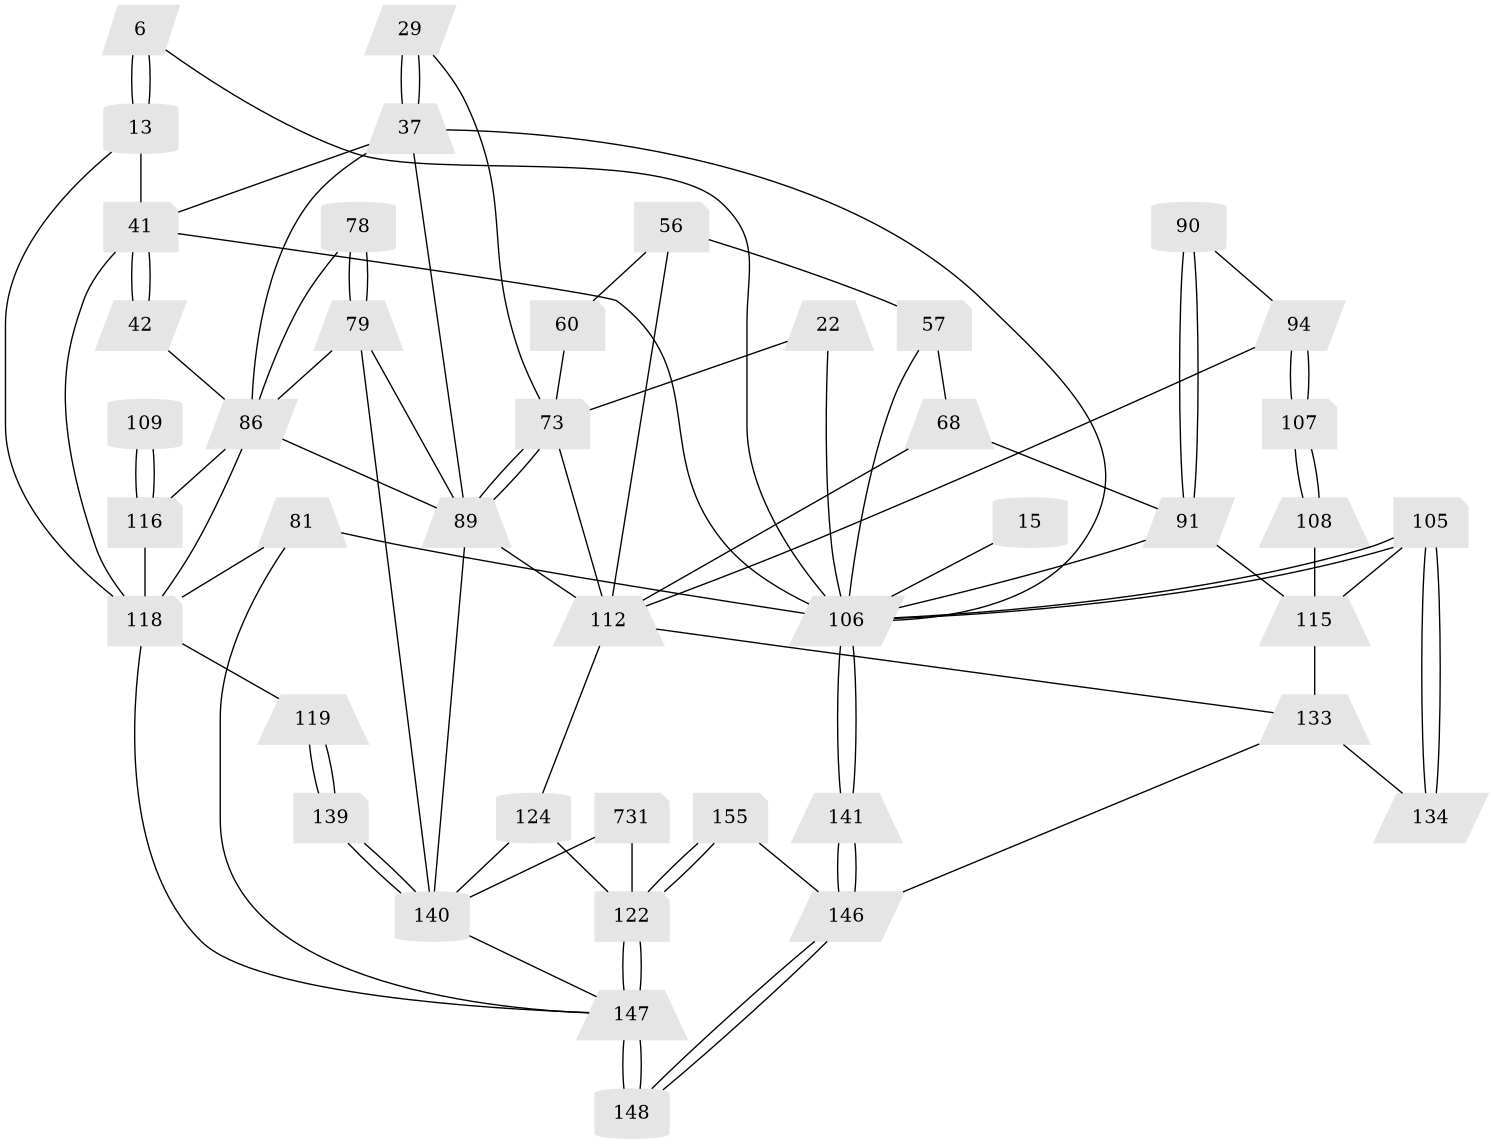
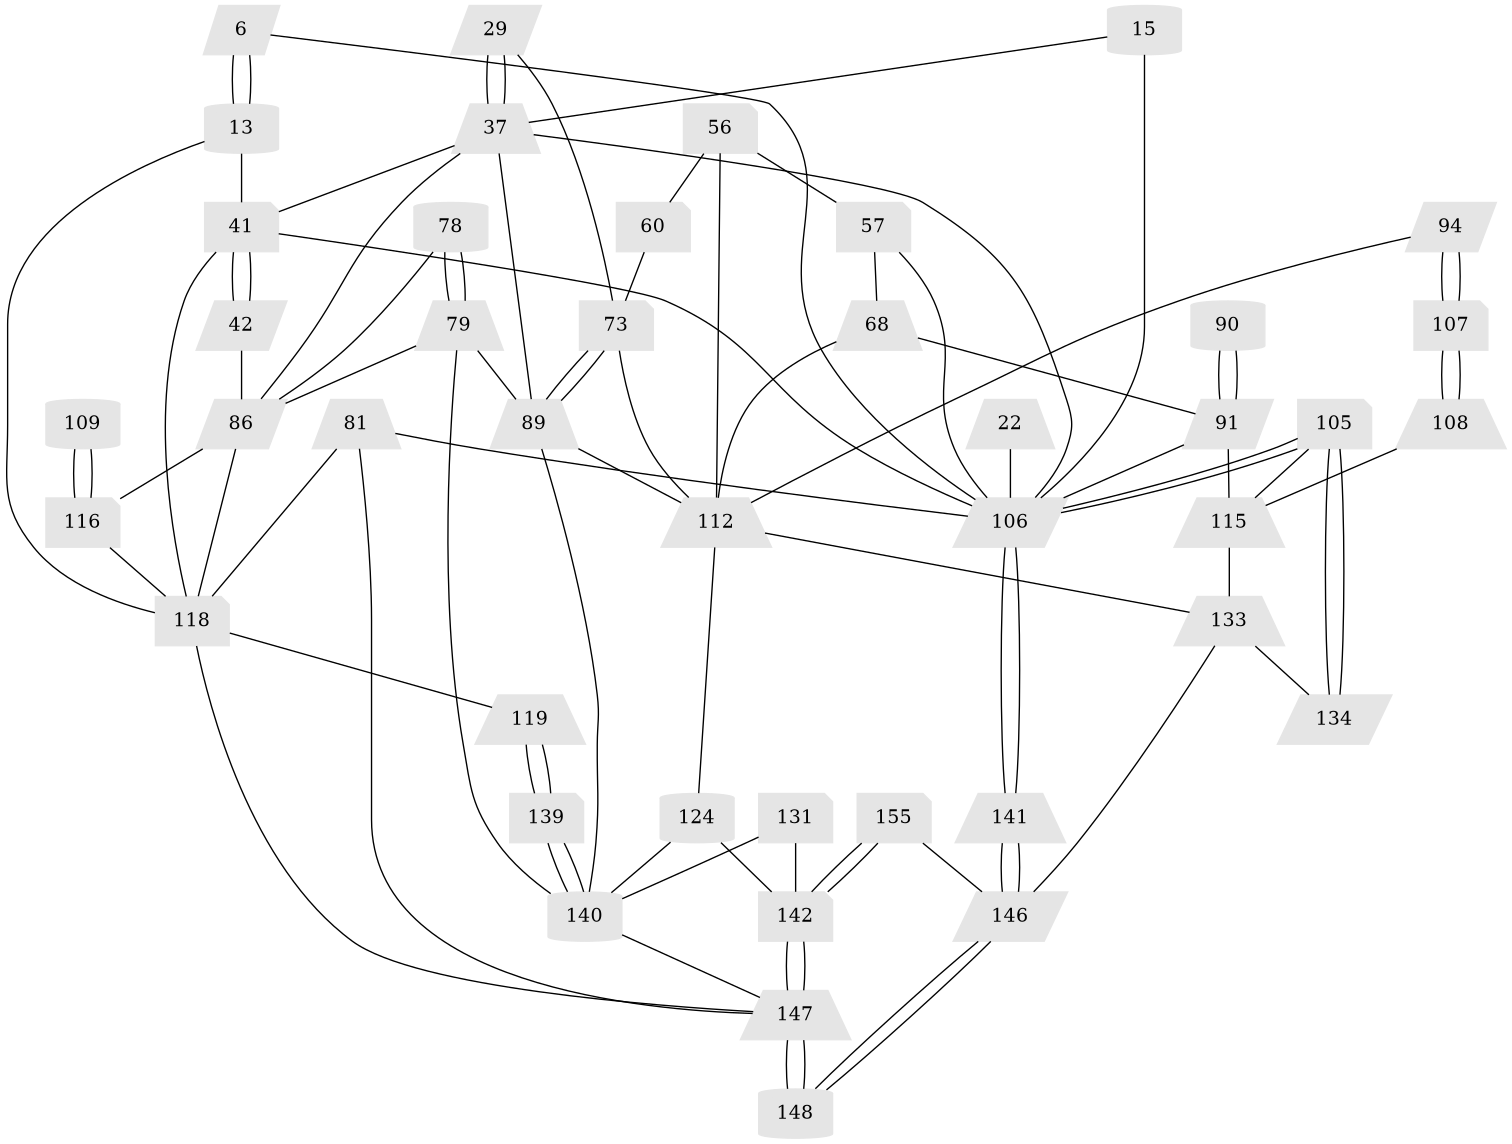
edge "15" -- "37": added
edge "90" -- "94": removed
edge "22" -- "73": removed
edge "86" -- "89": removed
node "731": label "731" -> "131"
node "122": label "122" -> "142"
